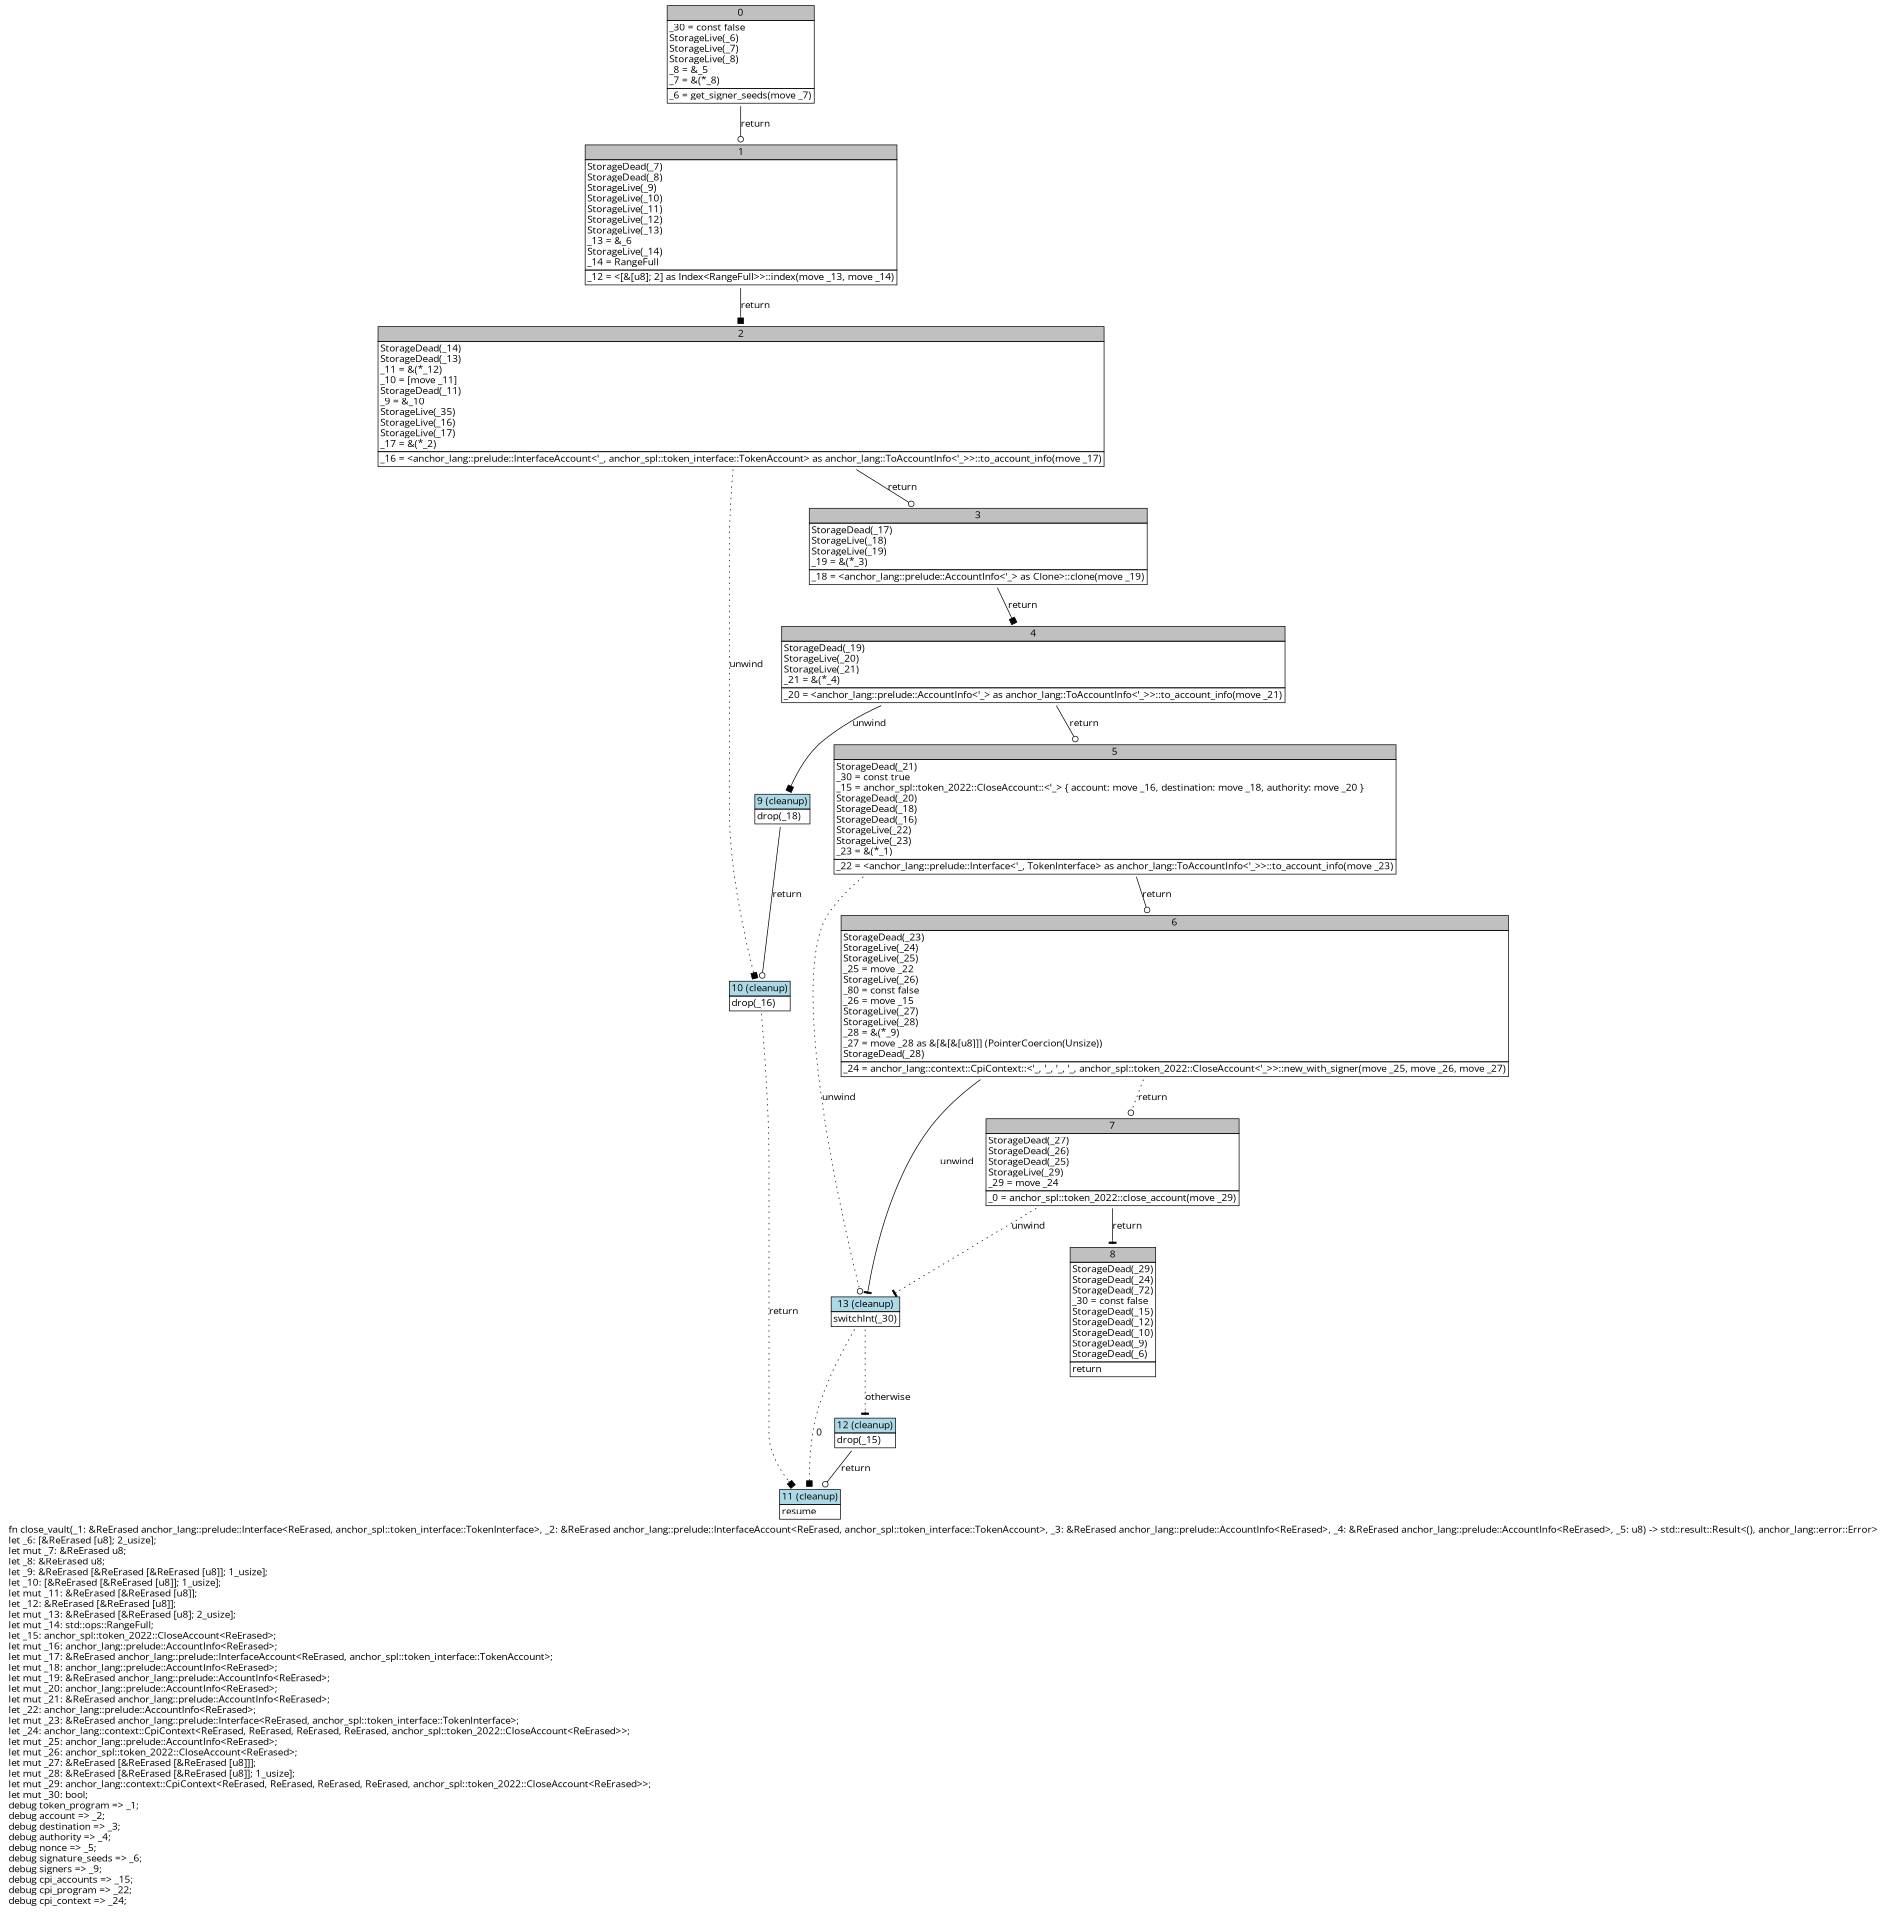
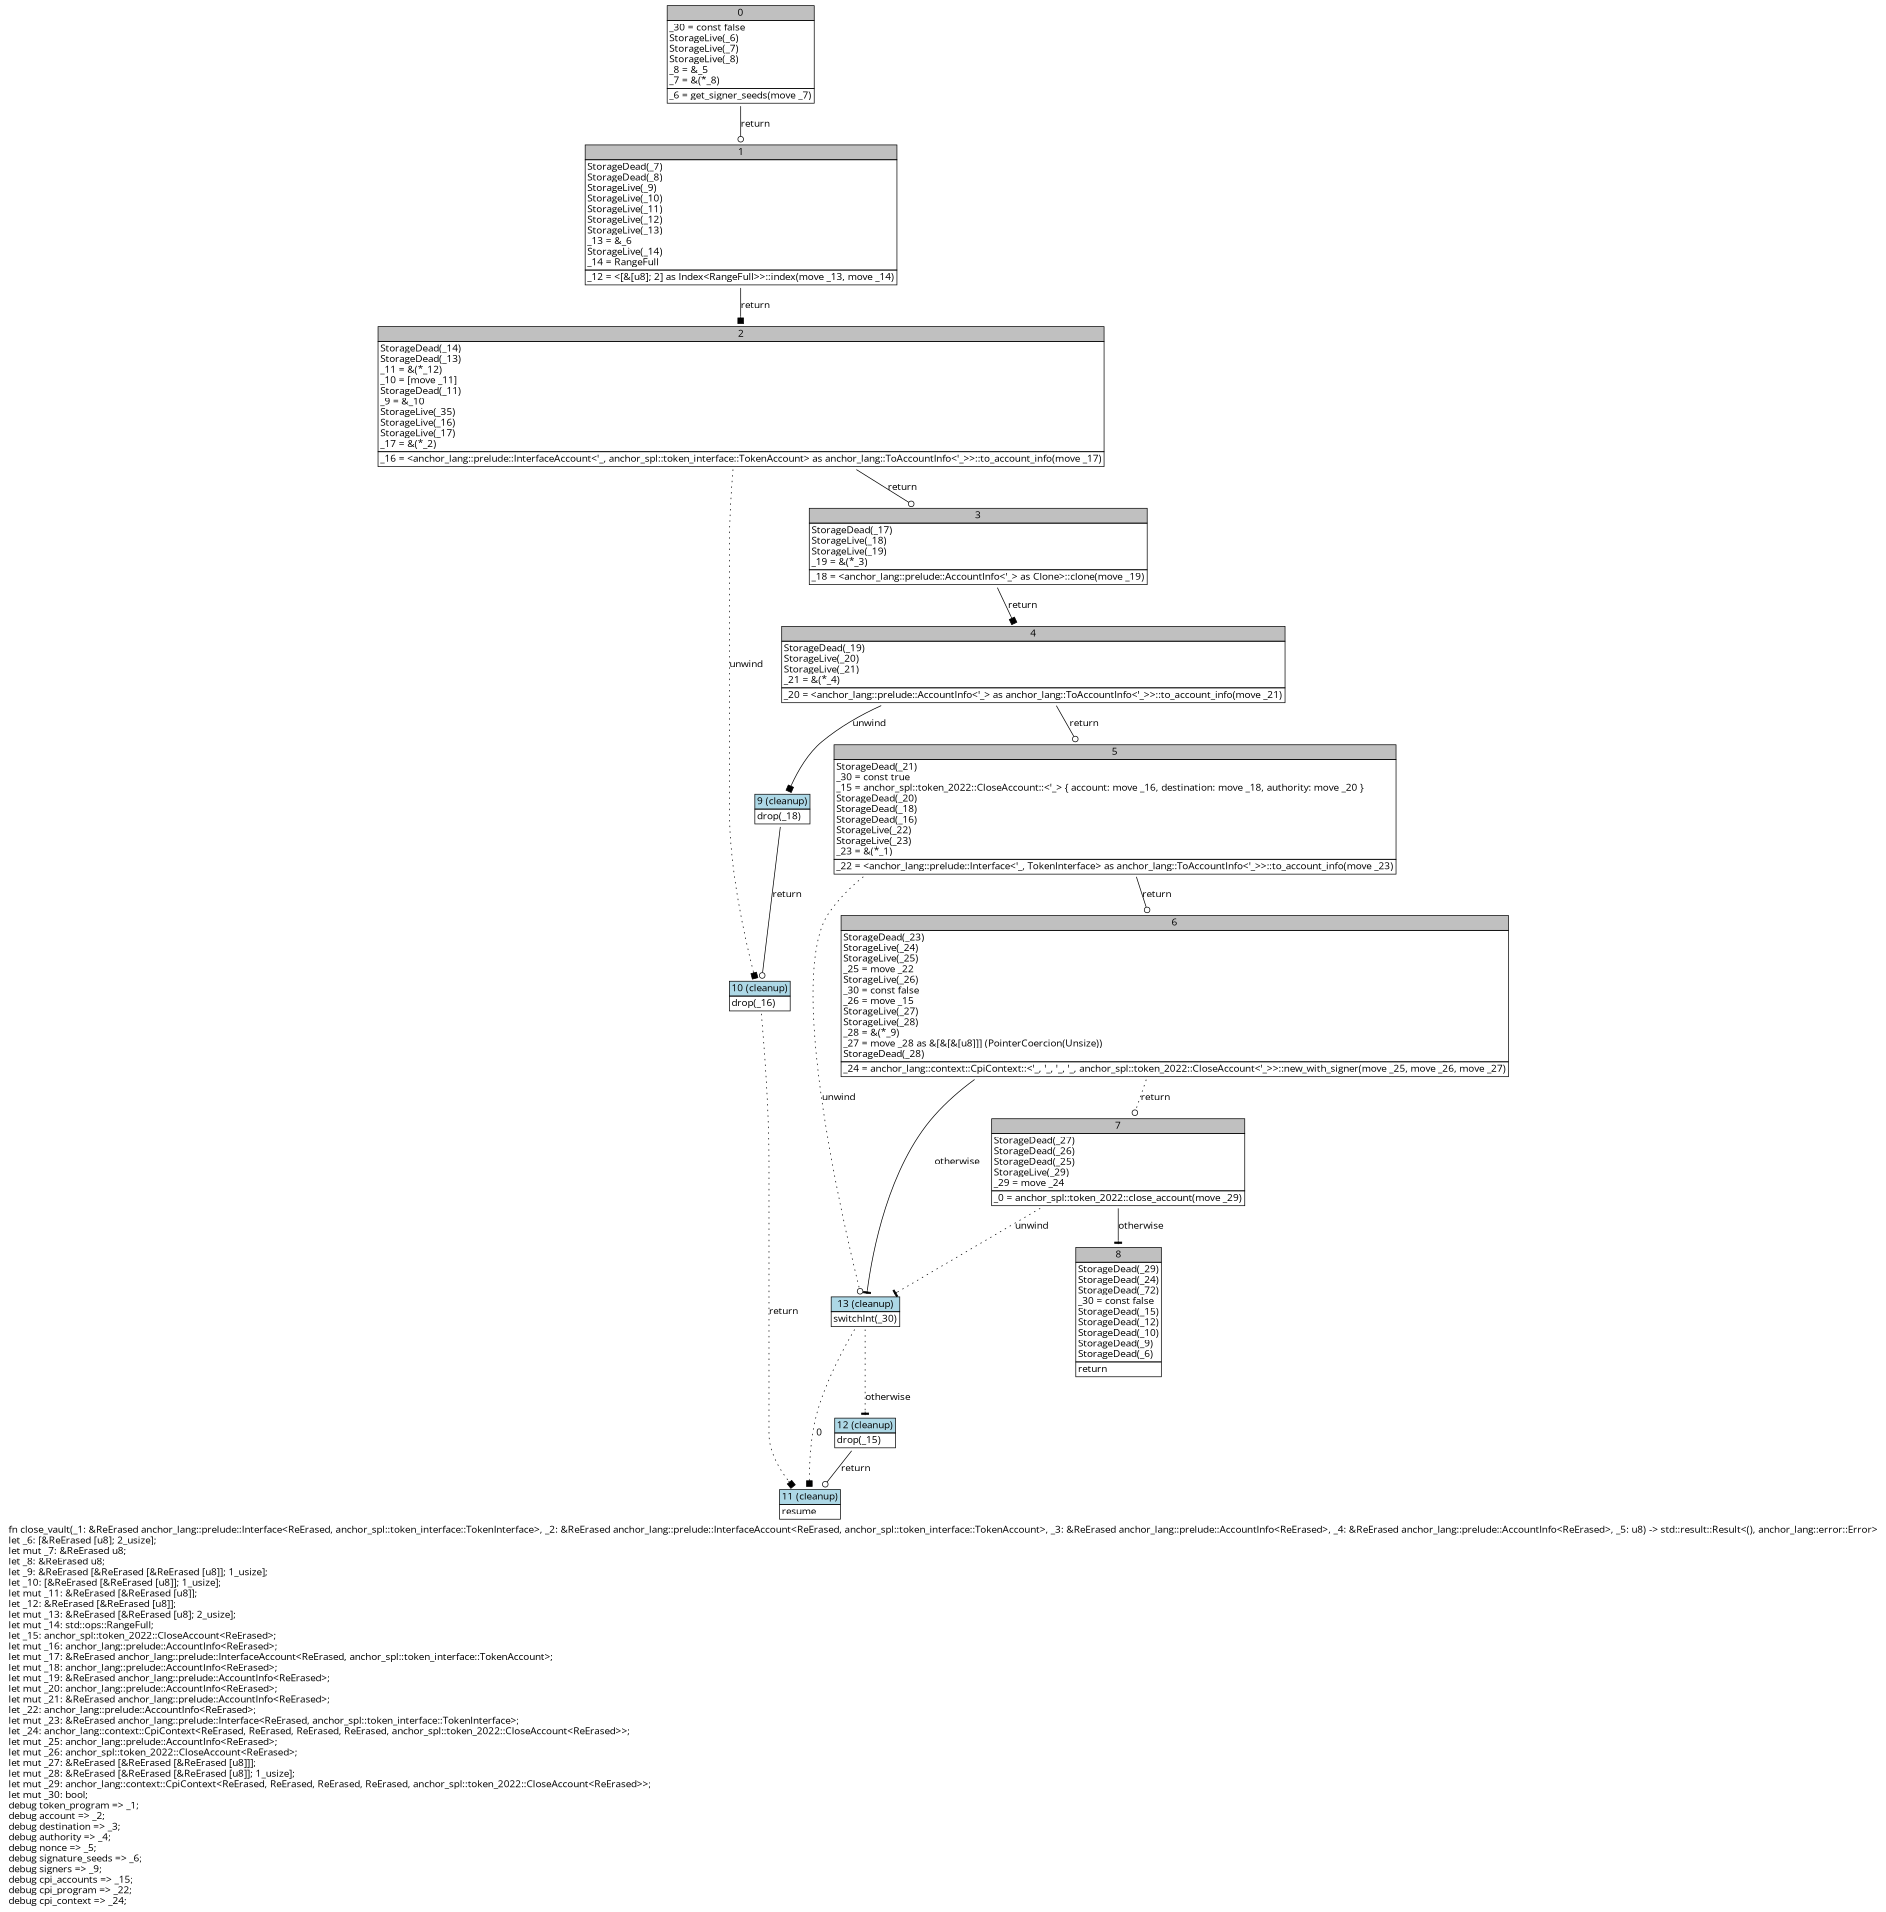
node "6": text "_80 = const false" -> "_30 = const false"
edge "6" -> "13 (cleanup)": label "unwind" -> "otherwise"
edge "7" -> "8": label "return" -> "otherwise"
